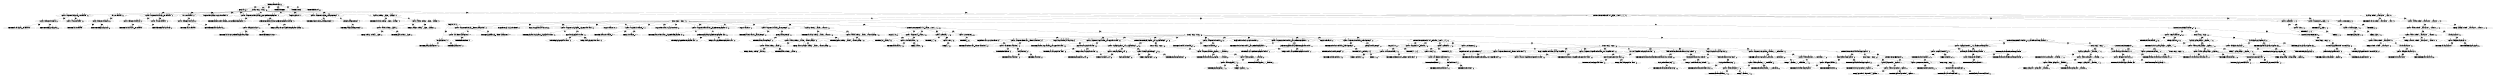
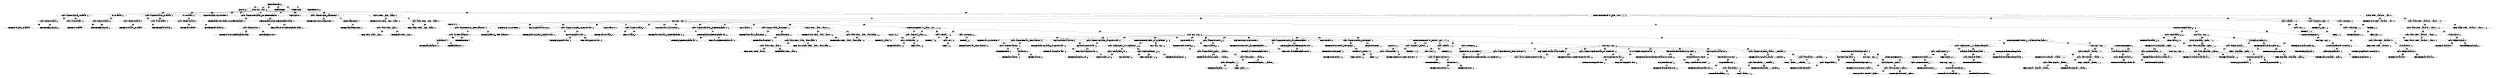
edge "(LOCAL,int i: int)" -> "(item,packages.item(i))": now "(<operator>.cast,(Element) packages.item(i))" -> "(item,packages.item(i))"
node "(LOCAL,int nbmethods: int)": added
edge "(removeChild,pkg.getParentNode().removeChild(pkg))" -> "(IDENTIFIER,pkg,pkg.getParentNode().removeChild(pkg))": now "(IDENTIFIER,i,i > -1)" -> "(IDENTIFIER,pkg,pkg.getParentNode().removeChild(pkg))"
node "(FIELD_IDENTIFIER,filters,filters)": removed
